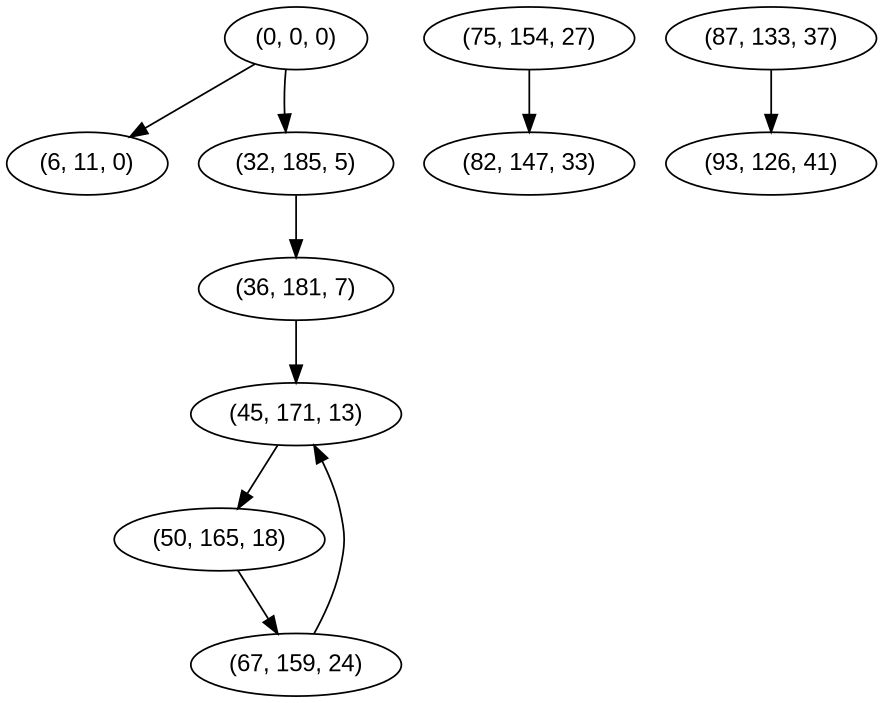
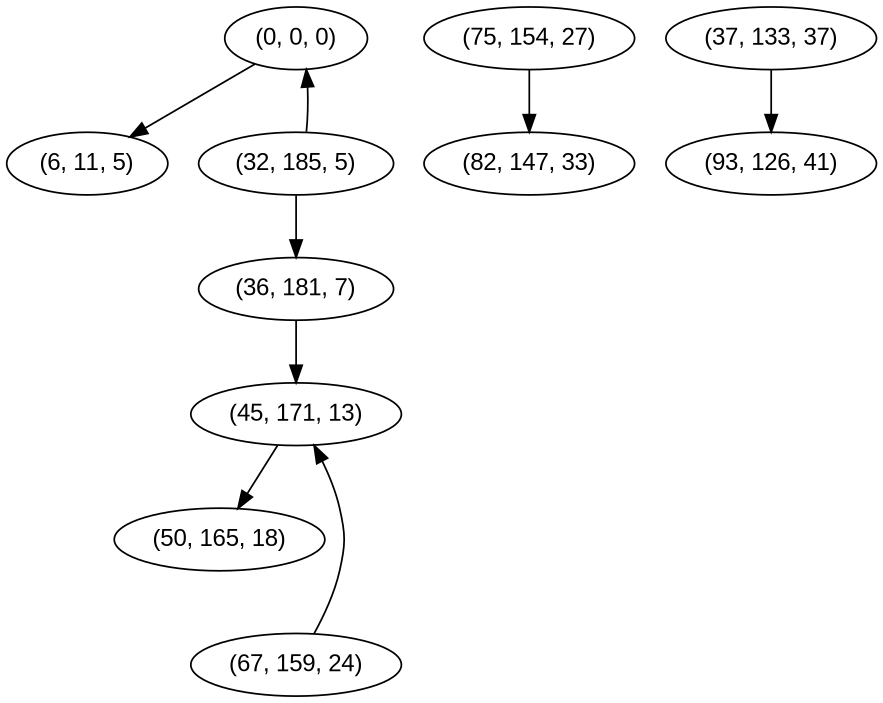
node "(87, 133, 37)": label "(87, 133, 37)" -> "(37, 133, 37)"
edge "(0, 0, 0)" -> "(32, 185, 5)": reversed
node "(6, 11, 0)": label "(6, 11, 0)" -> "(6, 11, 5)"
edge "(50, 165, 18)" -> "(67, 159, 24)": removed
